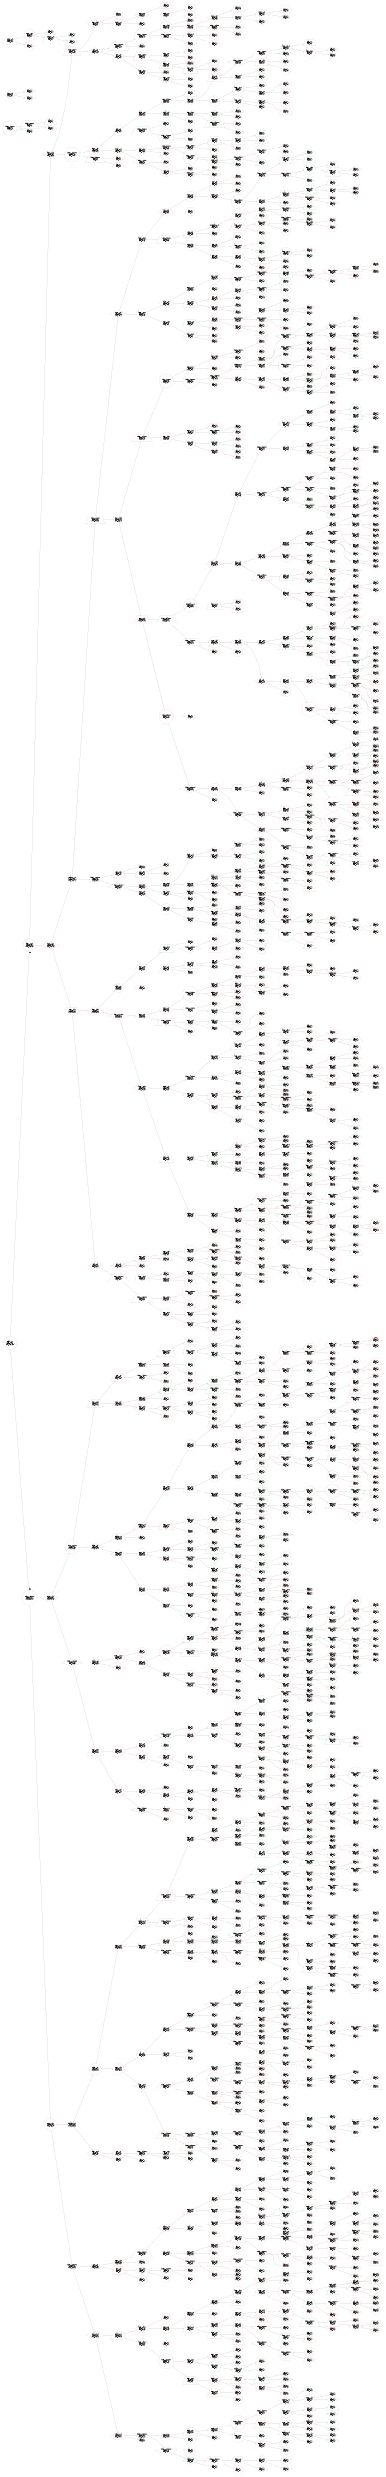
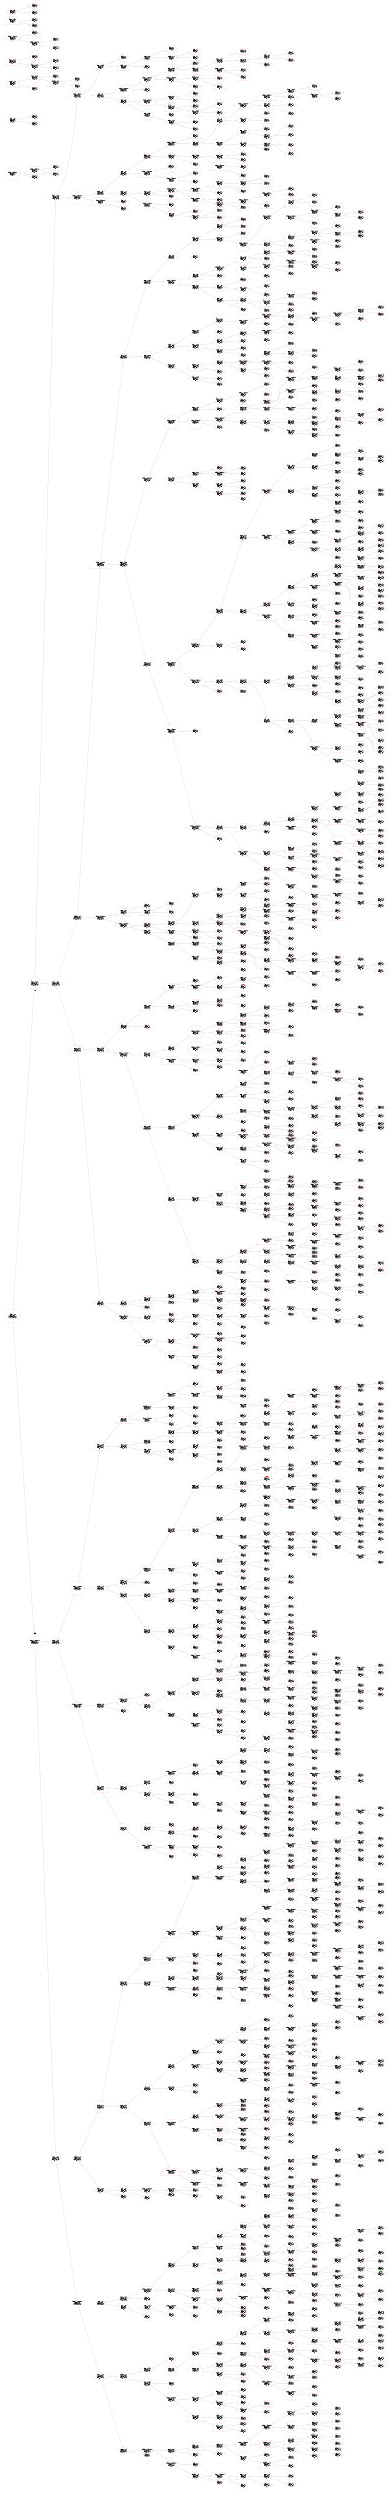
node "budget <= 24500000.0 samples = 0.444 samples = 6 value = [2, 4]": label "budget <= 24500000.0 samples = 0.444 samples = 6 value = [2, 4]" -> "budget <= 24500000.0 gini = 0.444 samples = 6 value = [2, 4]"
node "Mystery <= 0.5 gini = 0.033 samples = 120 value = [2, 118]": removed
node "annee <= 2000.5 gini = 0.42 samples = 10 value = [7, 3]": removed
